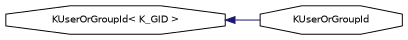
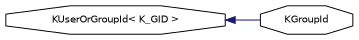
node "KUserOrGroupId": label "KUserOrGroupId" -> "KGroupId"
